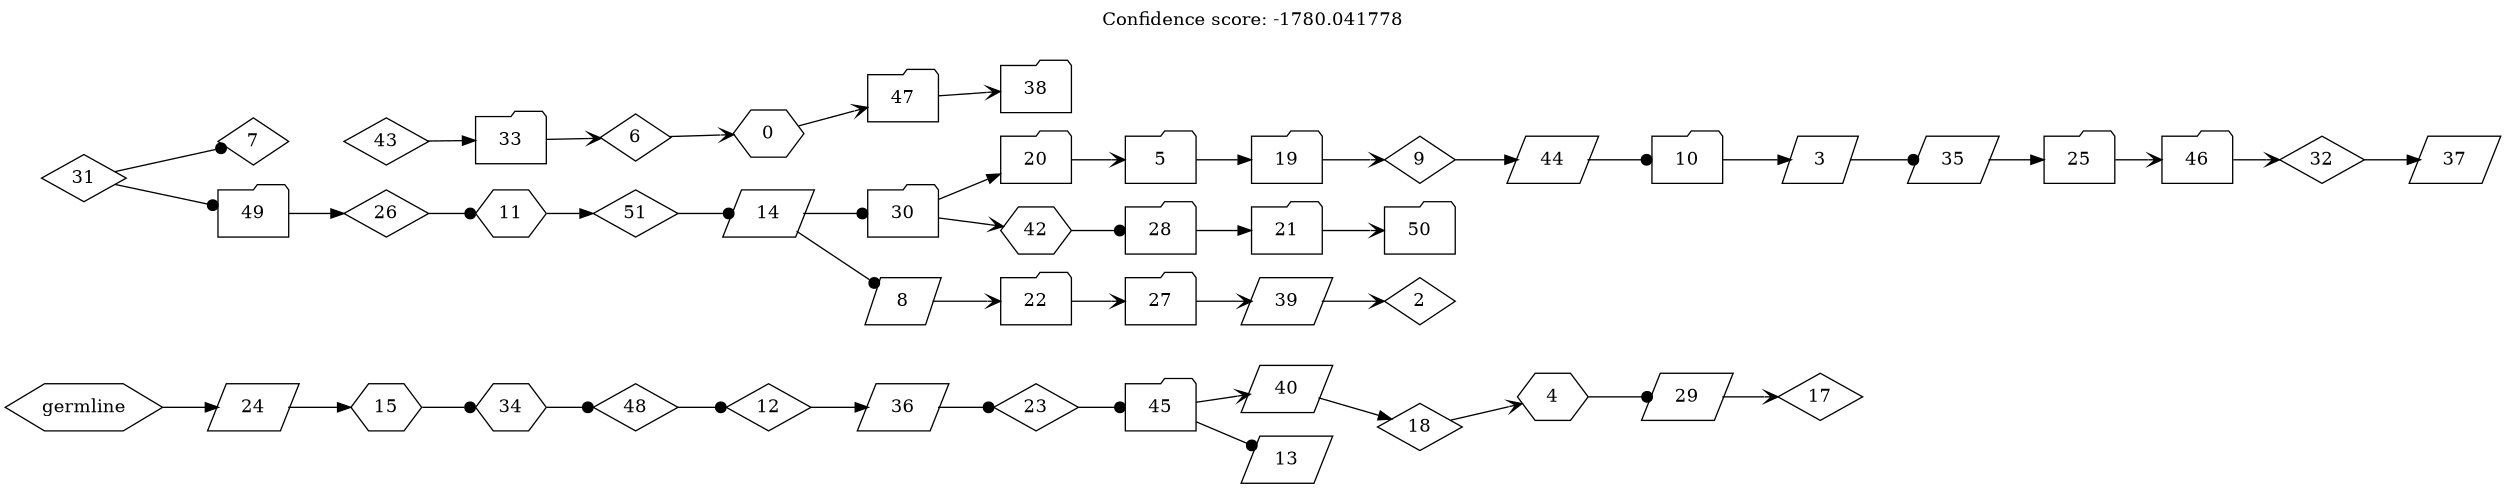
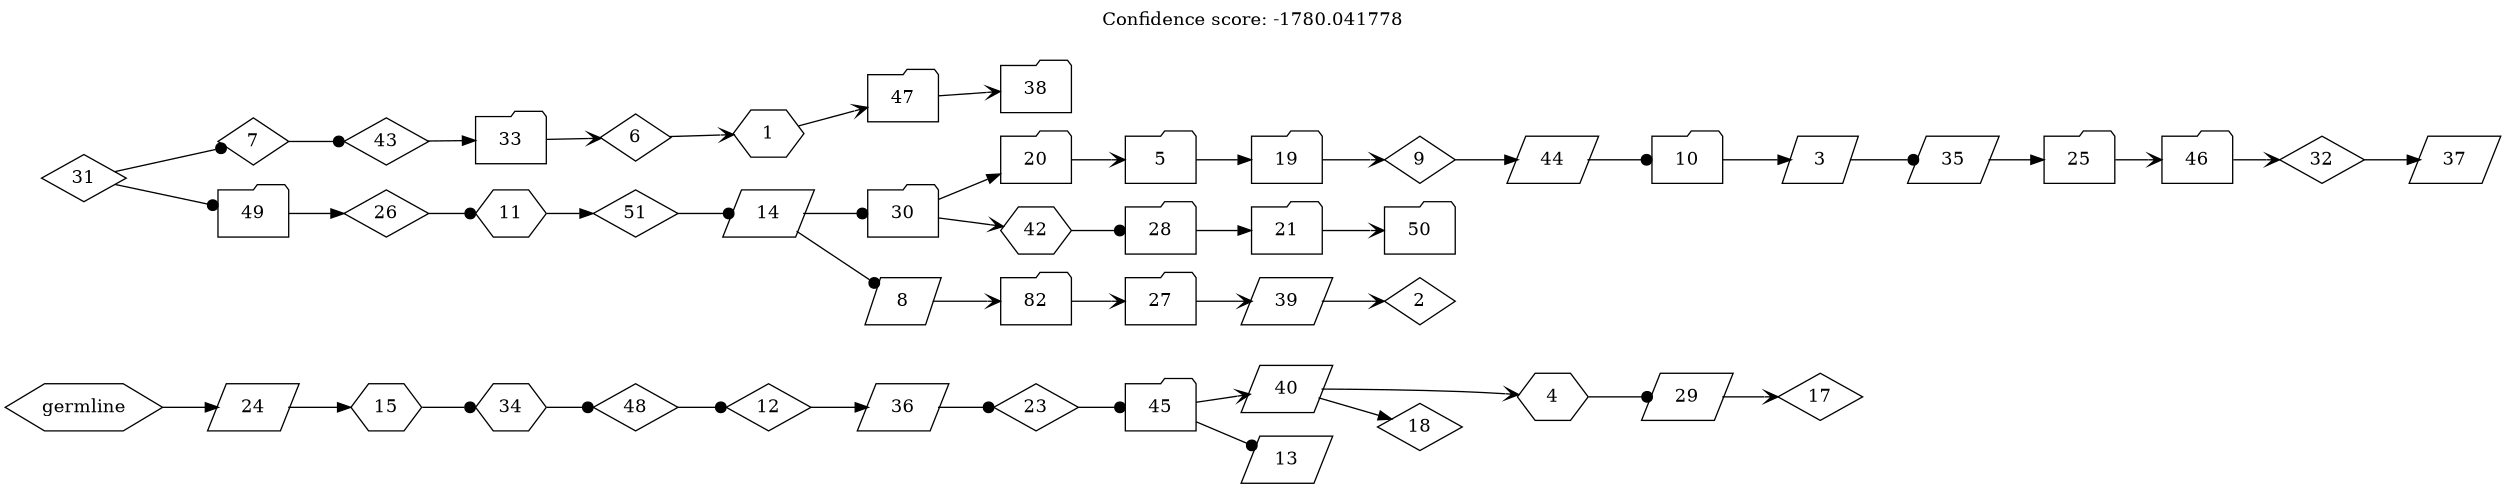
node "0": label "0" -> "1"
edge "7" -> "43": added
node "22": label "22" -> "82"
edge "18" -> "4": now "40" -> "4"
